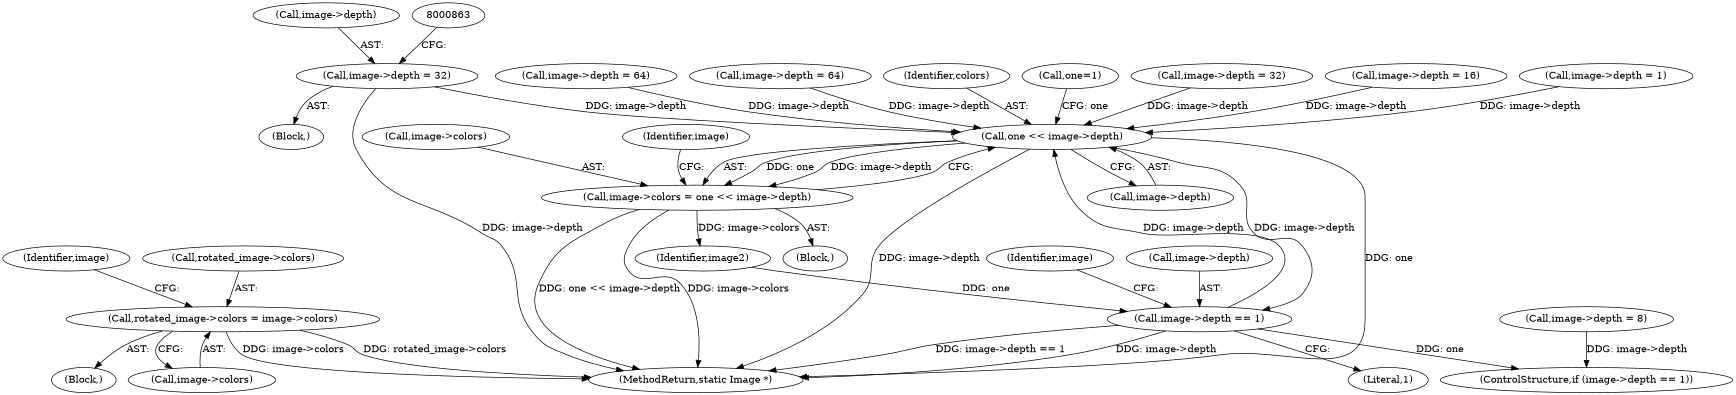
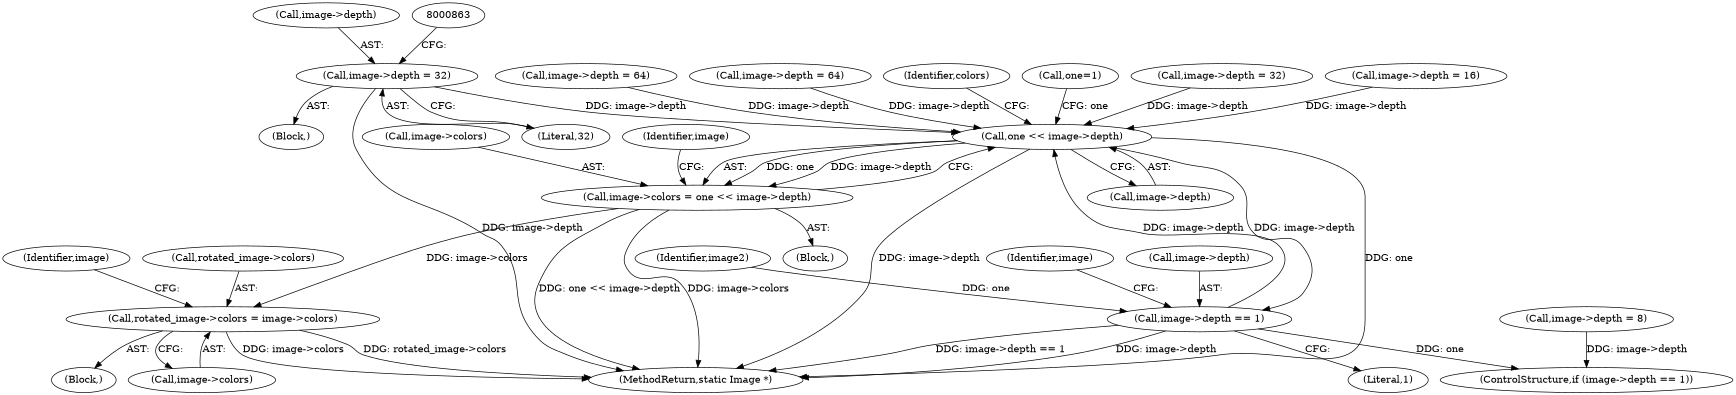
node "(Call,image->depth = 1)": removed
edge "(Identifier,colors)" -> "(Call,one << image->depth)": label "AST: " -> "CFG: "
node "(Literal,32)": added
edge "(Call,image->colors = one << image->depth)" -> "(Identifier,image2)": now "(Call,image->colors = one << image->depth)" -> "(Call,rotated_image->colors = image->colors)"
